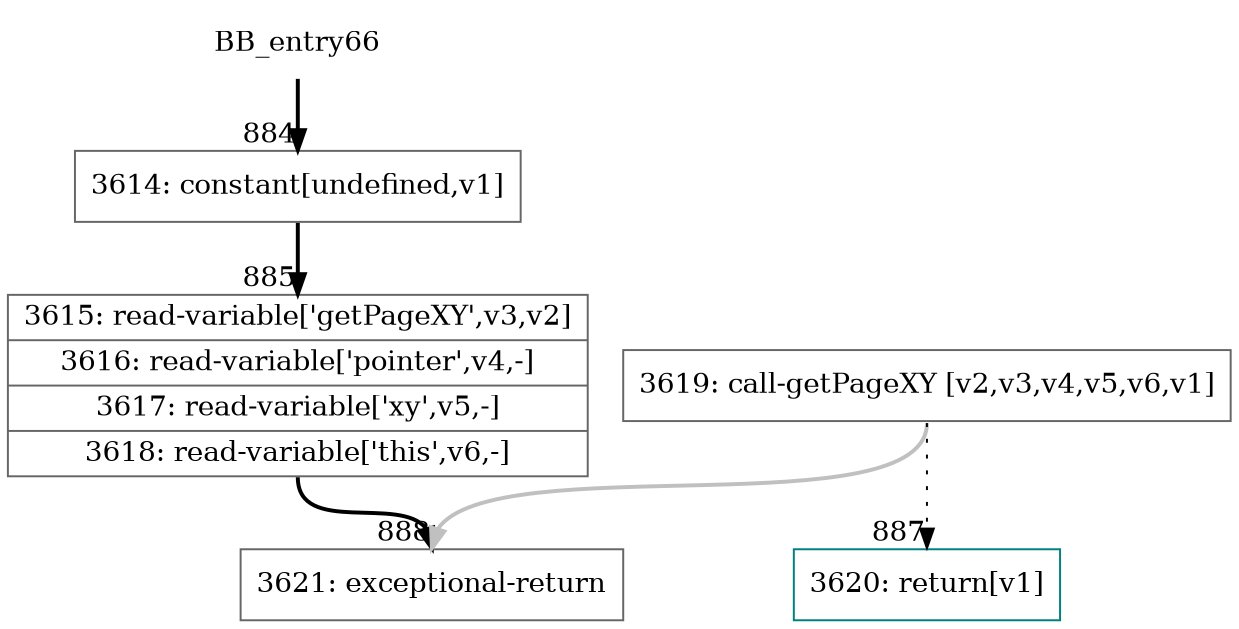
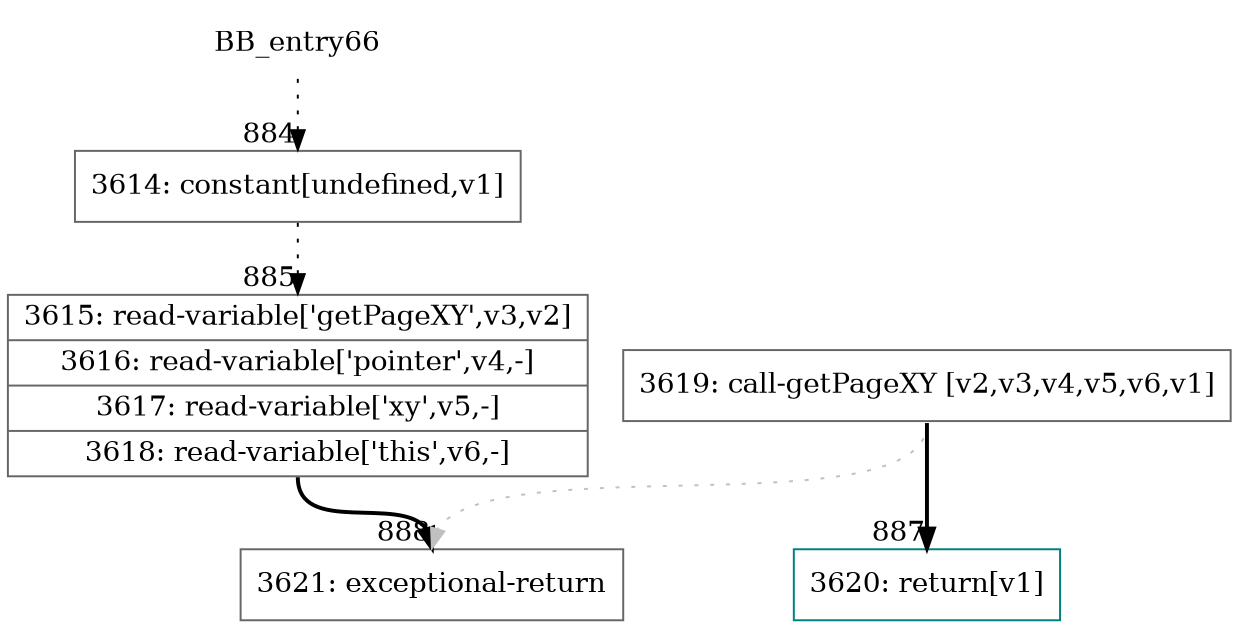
edge "BB_entry66" -> "3614: constant[undefined,v1]": style bold -> dotted
edge "3614: constant[undefined,v1]" -> "3615: read-variable['getPageXY',v3,v2]": style bold -> dotted
edge "3619: call-getPageXY [v2,v3,v4,v5,v6,v1]" -> "3620: return[v1]": style dotted -> bold
edge "3619: call-getPageXY [v2,v3,v4,v5,v6,v1]" -> "3621: exceptional-return": style bold -> dotted
